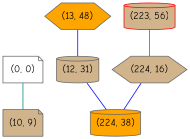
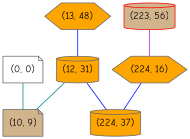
node "(12, 31)": fillcolor tan -> orange
node "(224, 16)": fillcolor tan -> orange
edge "(12, 31)" -- "(10, 9)": added
node "(224, 38)": label "(224, 38)" -> "(224, 37)"
